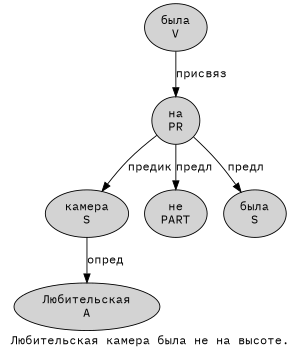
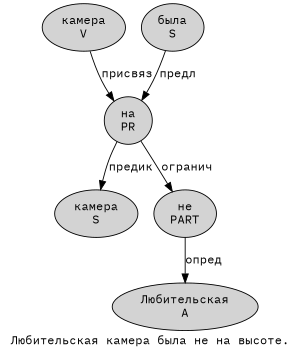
node "была V": label "была V" -> "камера V"
edge "на PR" -> "была S": reversed
edge "на PR" -> "не PART": label "предл" -> "огранич"
edge "камера S" -> "Любительская A": now "не PART" -> "Любительская A"
